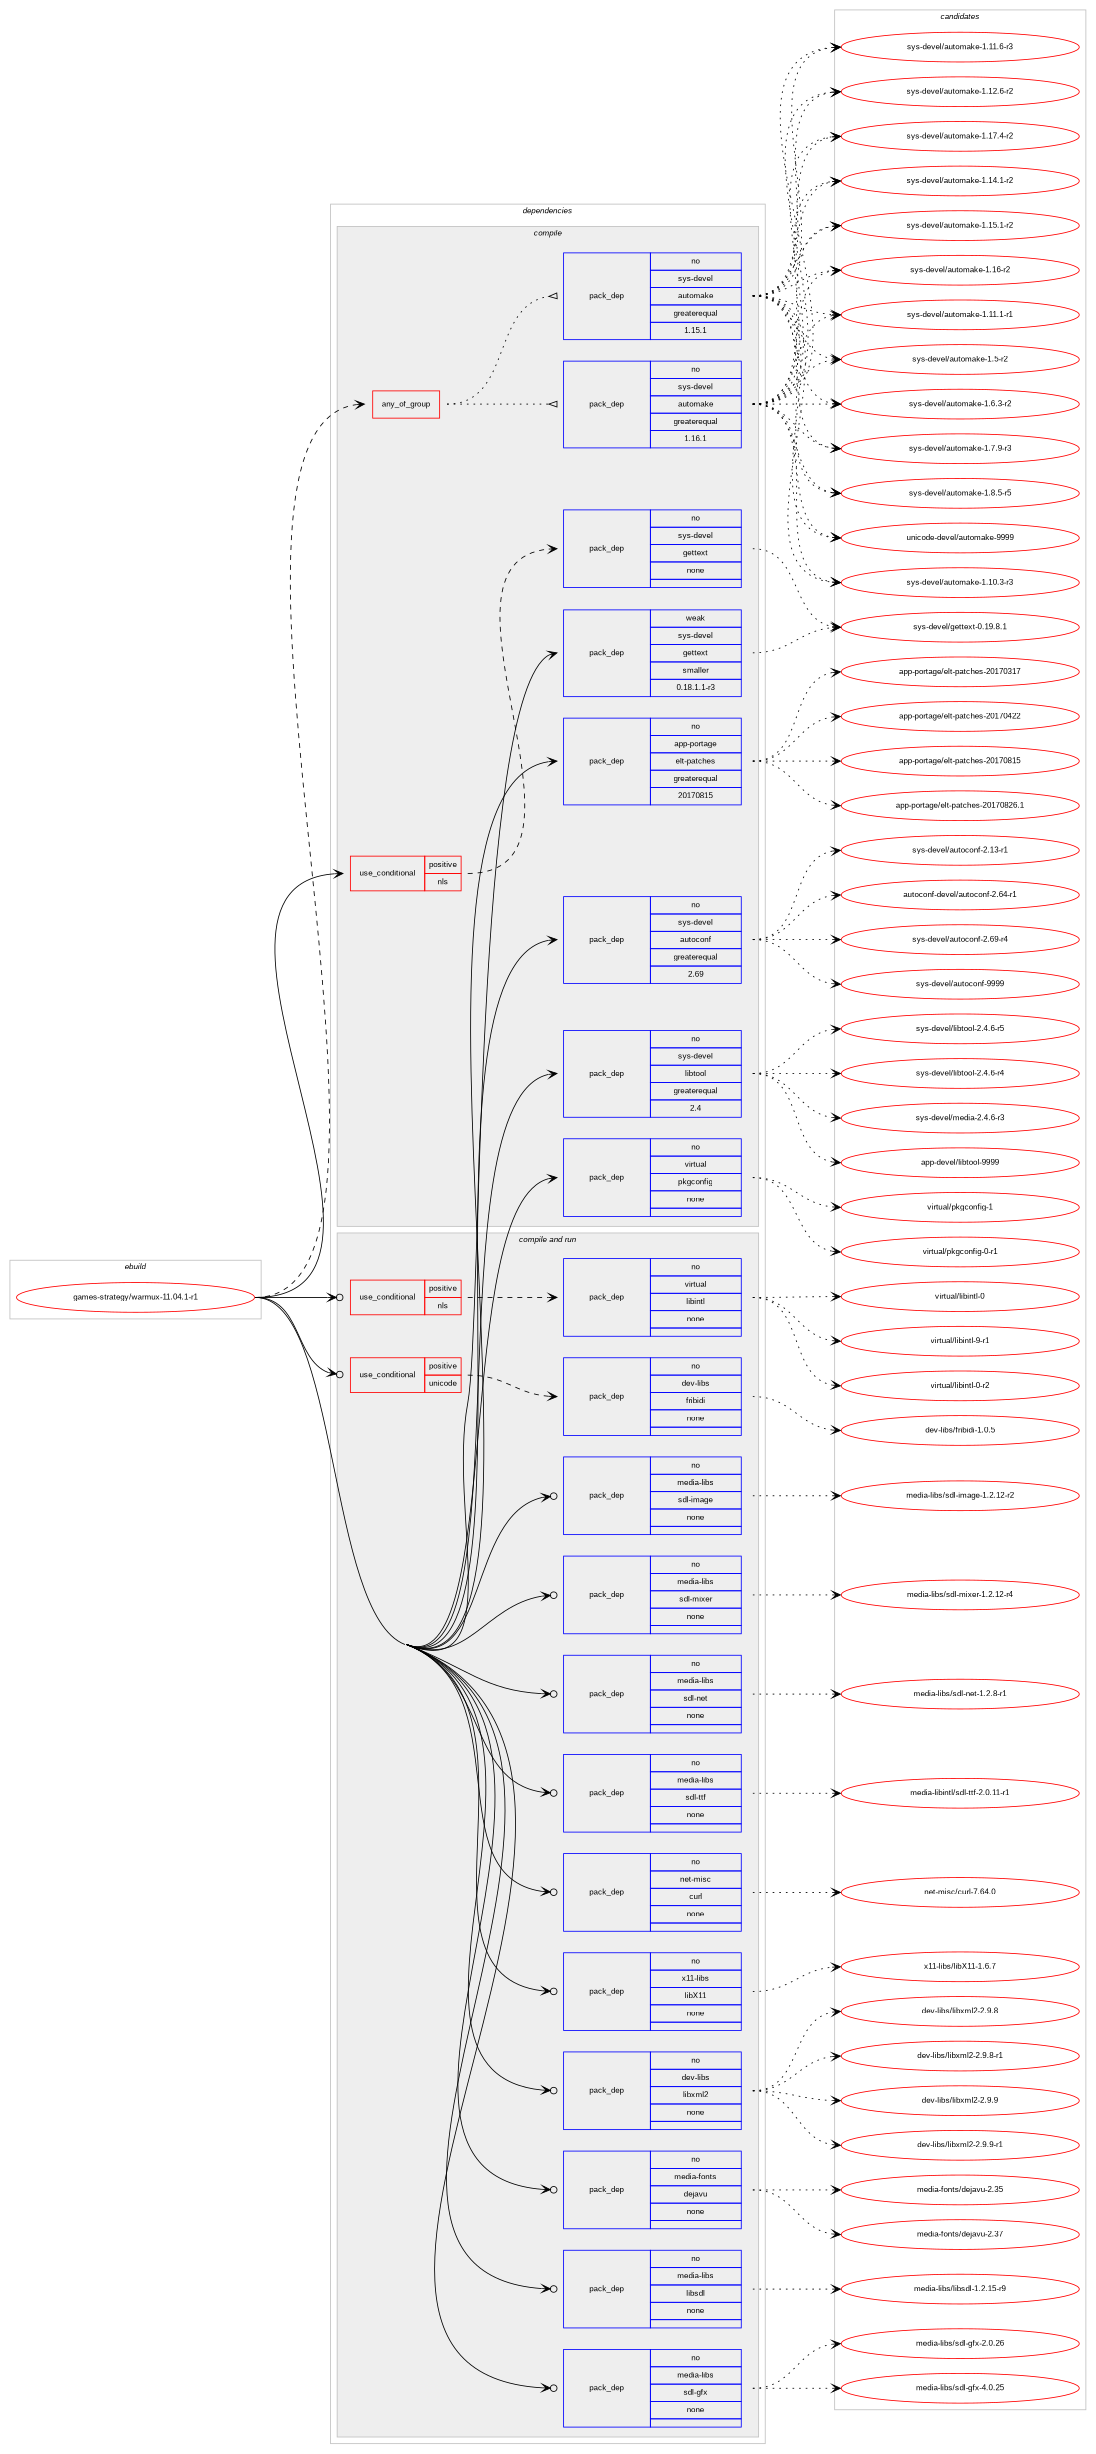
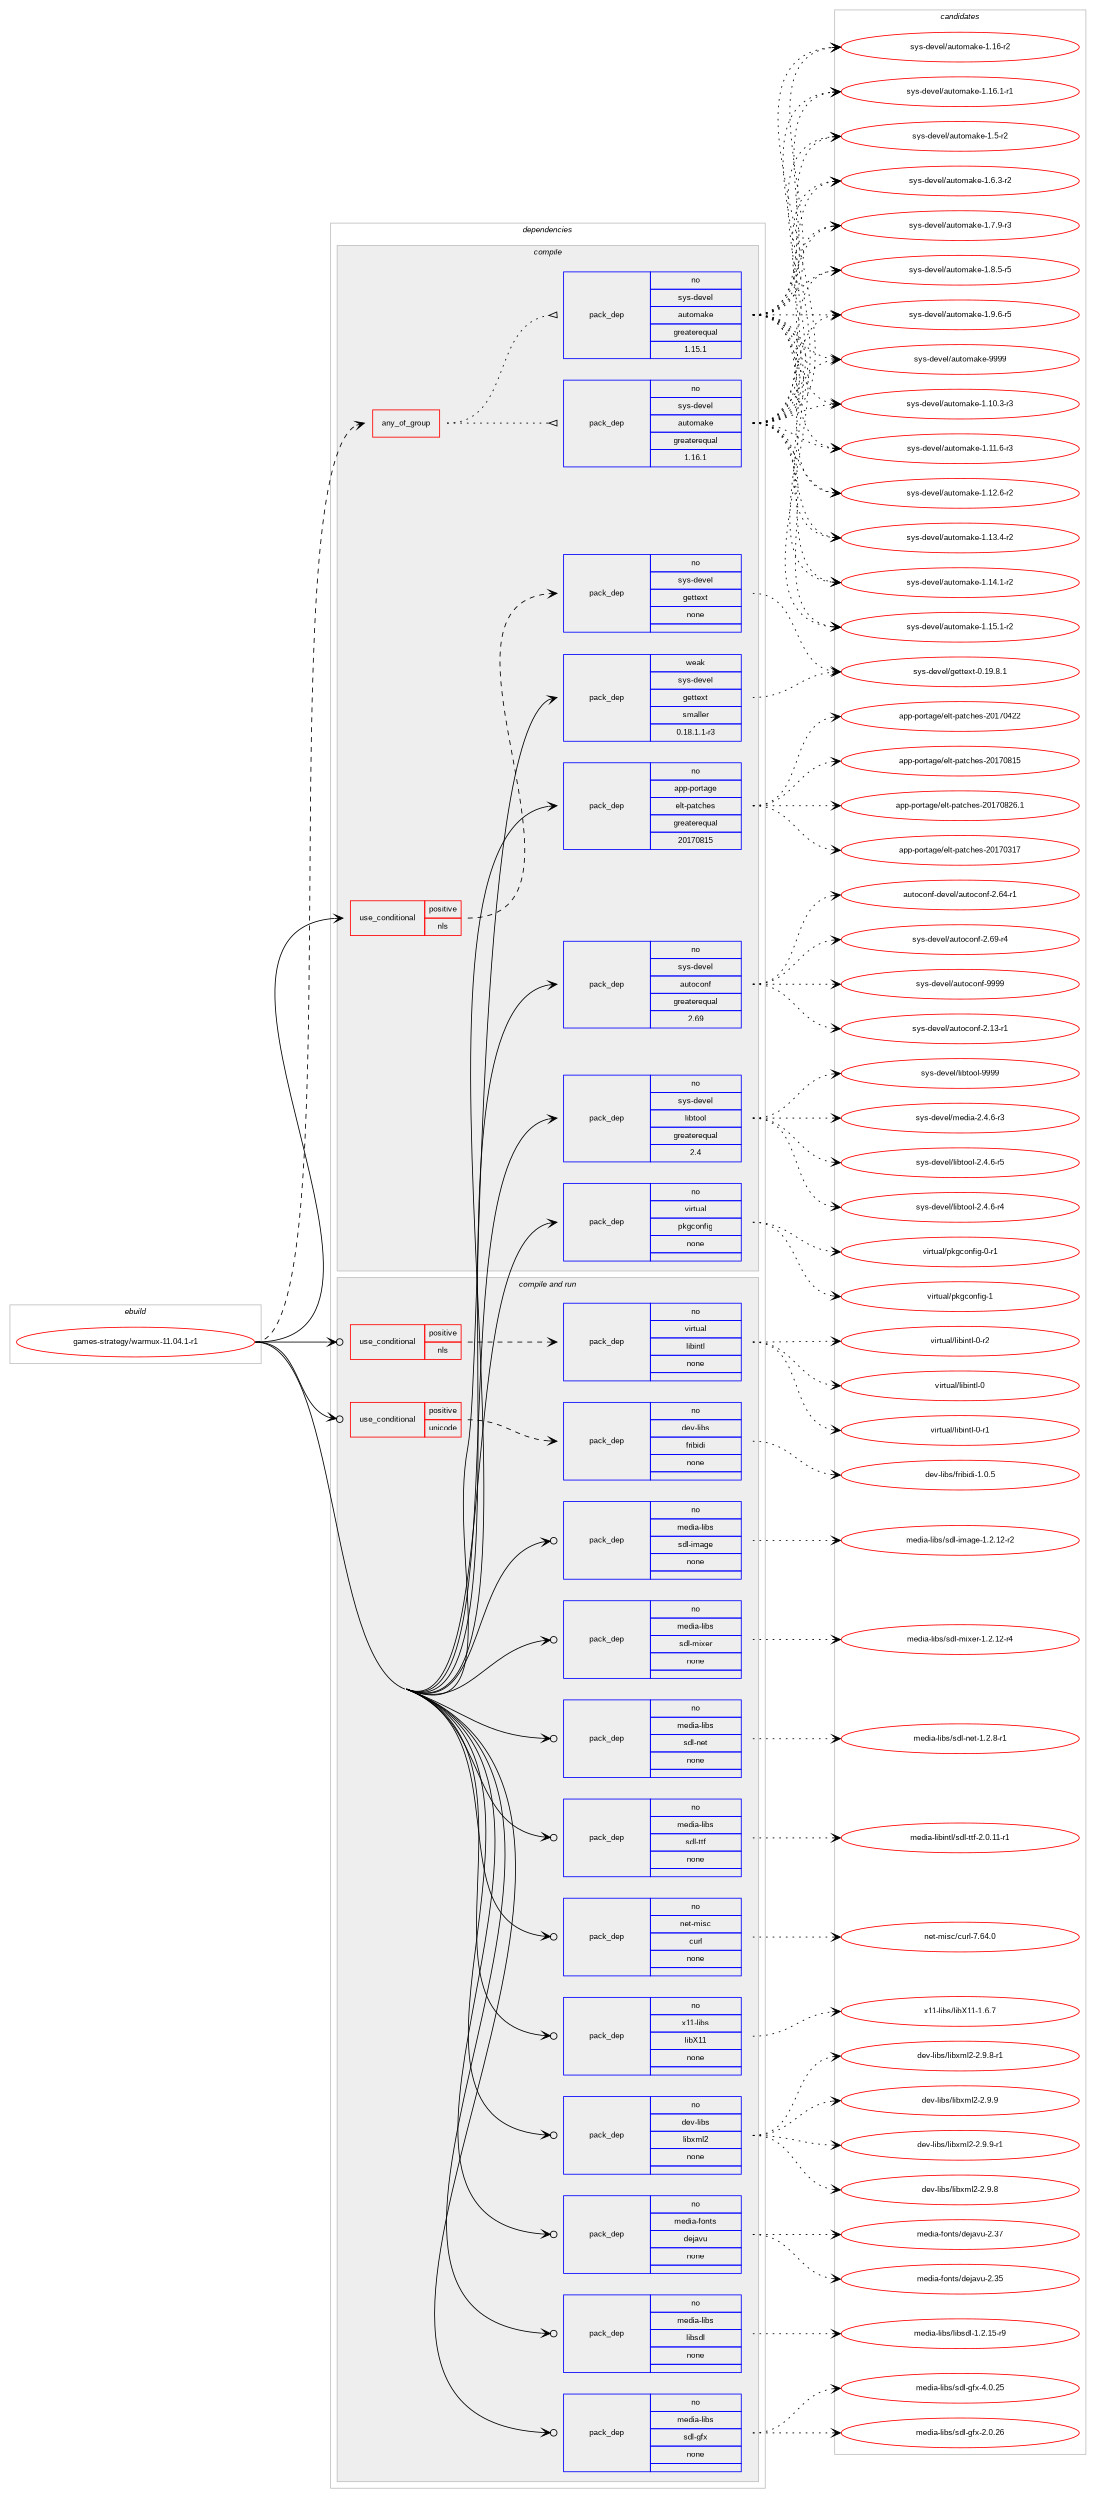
node "sys-devel/automake-1.17.4-r2": label "sys-devel/automake-1.17.4-r2" -> "sys-devel/automake-1.13.4-r2"
node "sys-devel/automake-1.9.6-r5": added
node "sys-devel/automake-1.11.1-r1": label "sys-devel/automake-1.11.1-r1" -> "sys-devel/automake-1.16.1-r1"
node "unicode-devel/automake-9999": label "unicode-devel/automake-9999" -> "sys-devel/automake-9999"
node "app-devel/libtool-9999": label "app-devel/libtool-9999" -> "sys-devel/libtool-9999"
node "virtual/libintl-9-r1": label "virtual/libintl-9-r1" -> "virtual/libintl-0-r1"
